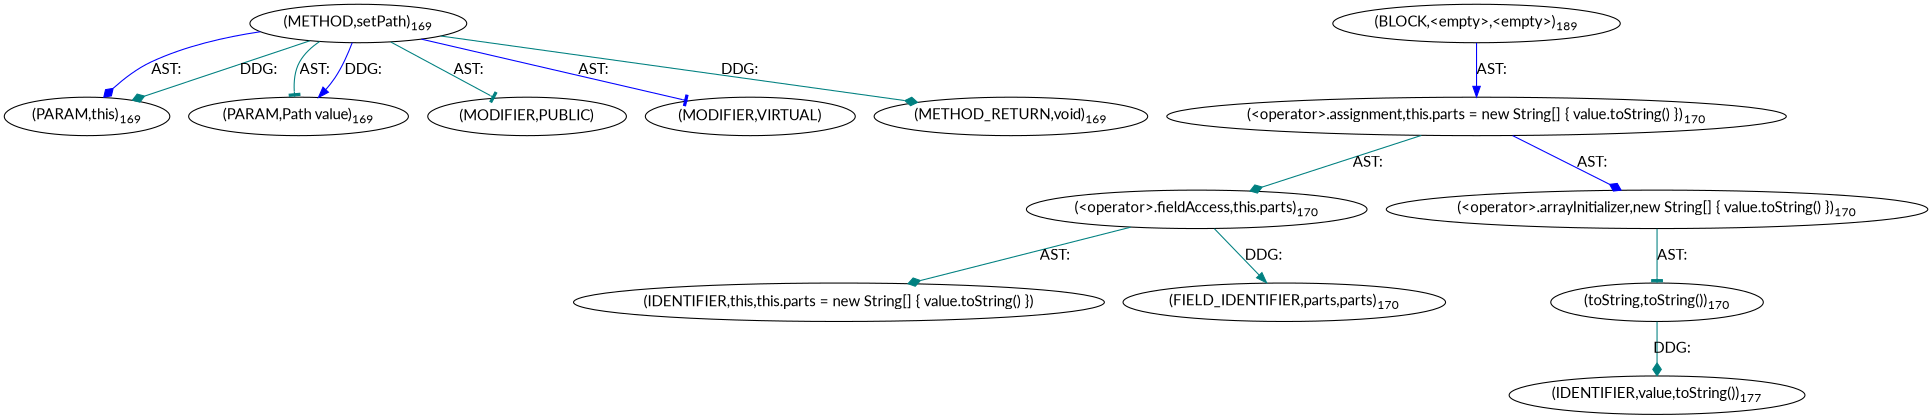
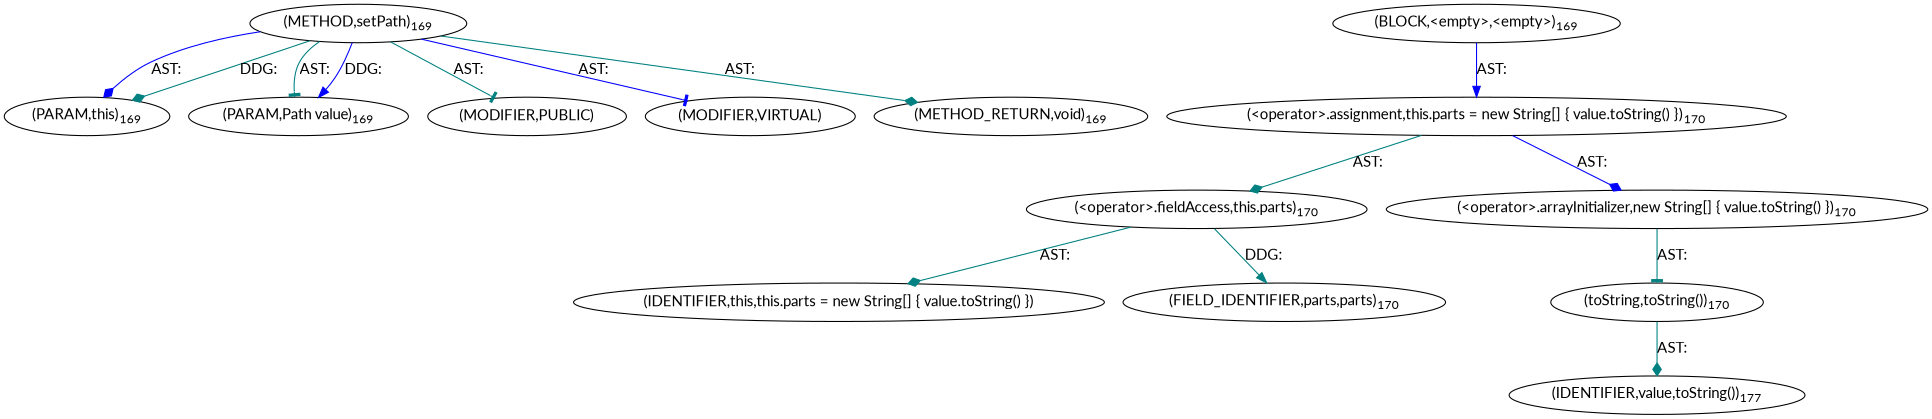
node "(BLOCK,<empty>,<empty>)": text "189" -> "169"
edge "(METHOD,setPath)" -> "(METHOD_RETURN,void)": label "DDG: " -> "AST: "
edge "(toString,toString())" -> "(IDENTIFIER,value,toString())": label "DDG: " -> "AST: "
